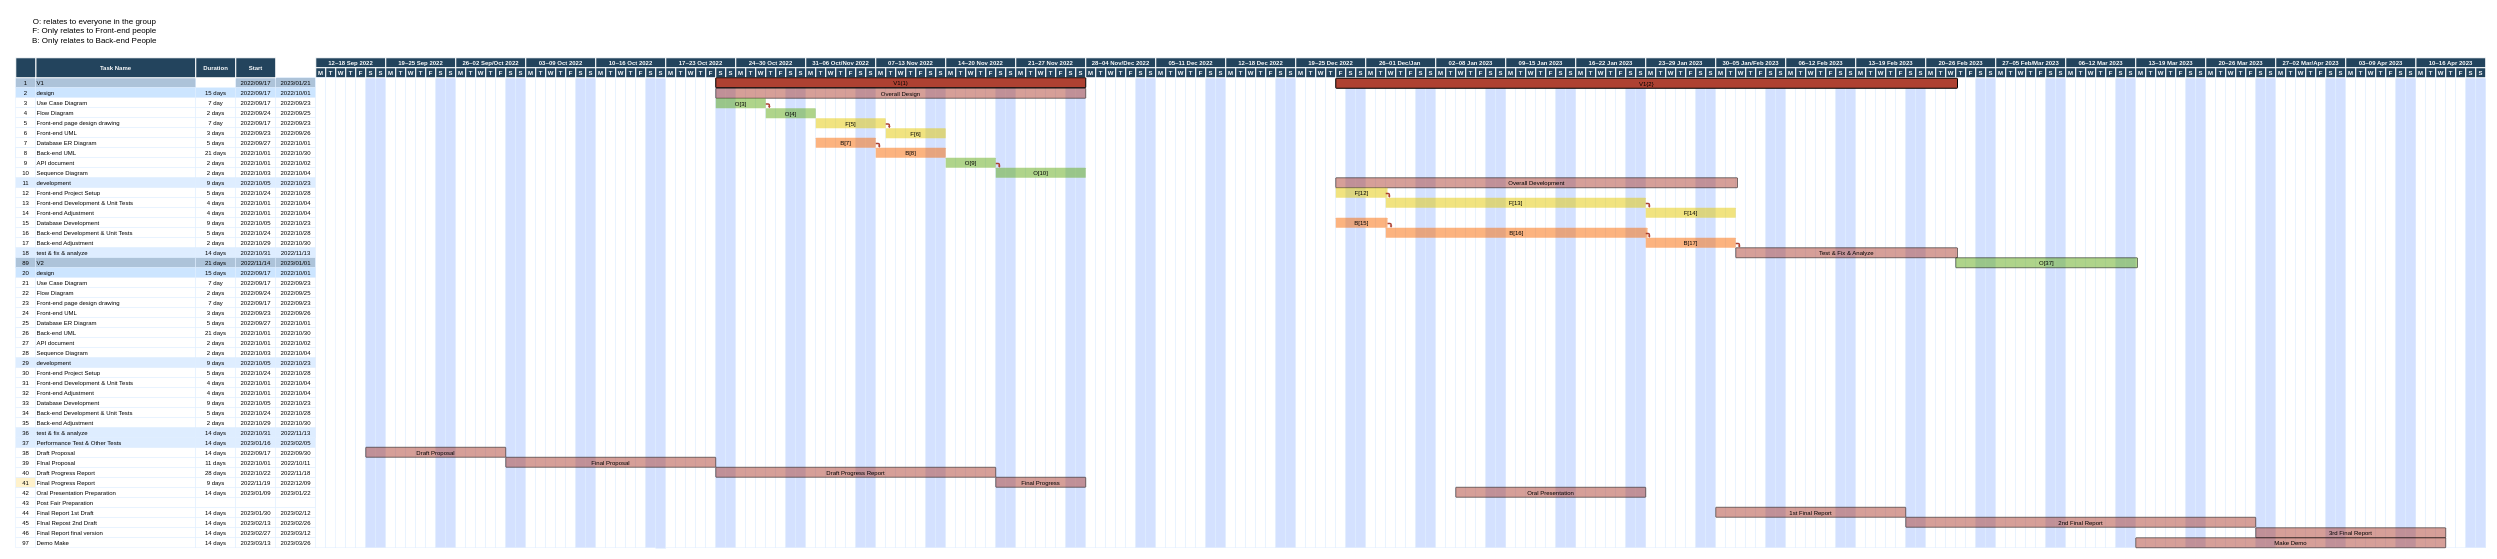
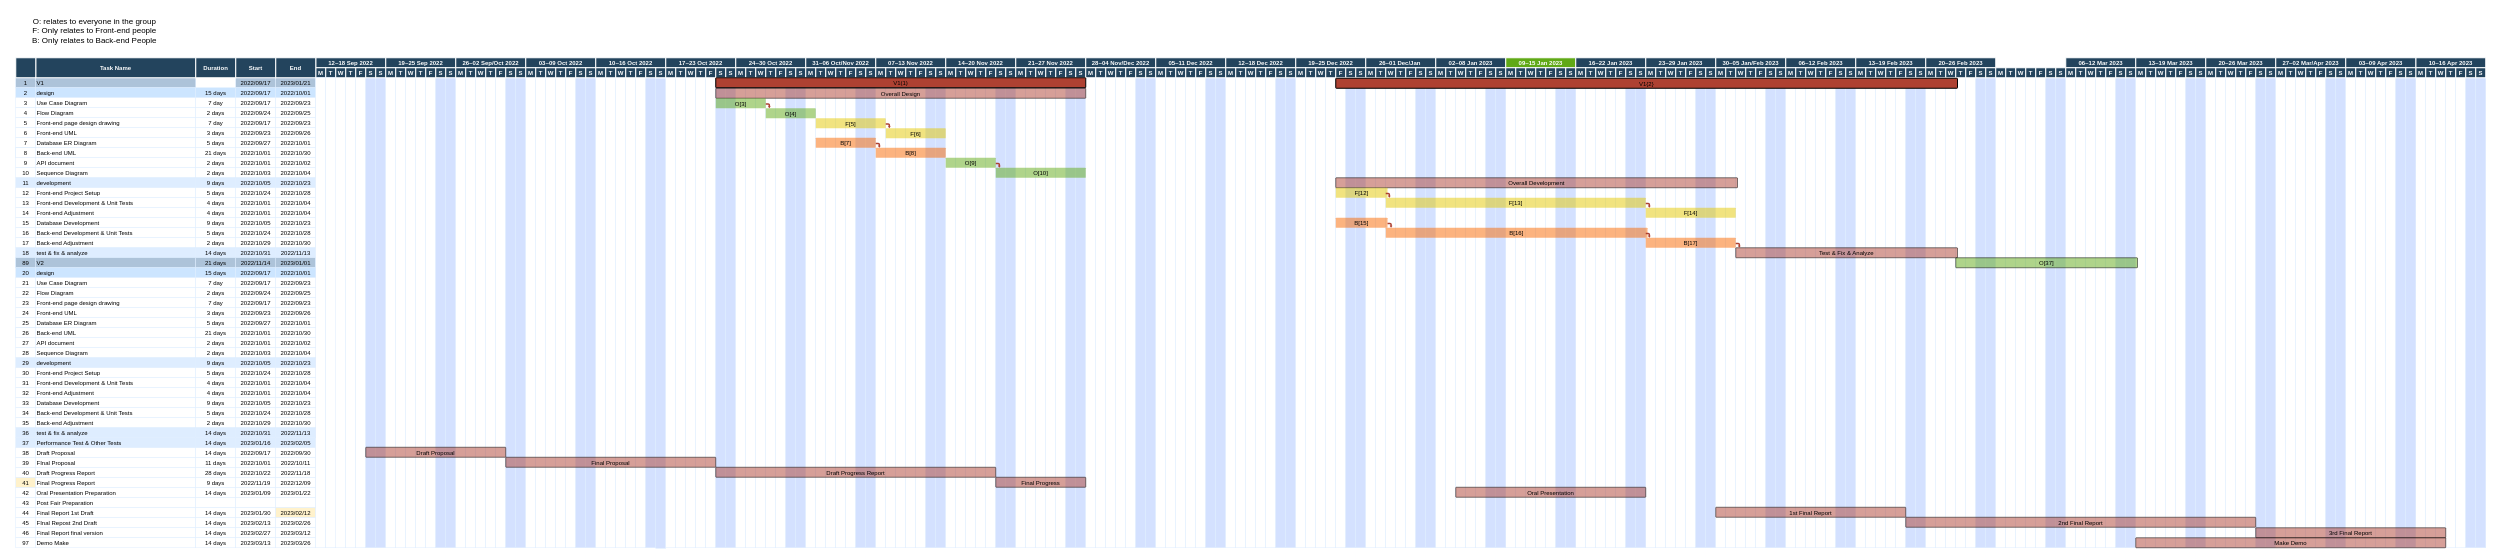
node "09~15 Jan 2023": fillcolor #23445d -> #60a917
node "27~05 Feb/Mar 2023": removed
node "End": added
node "2023/02/12": fillcolor #ffffff -> #fff2cc
